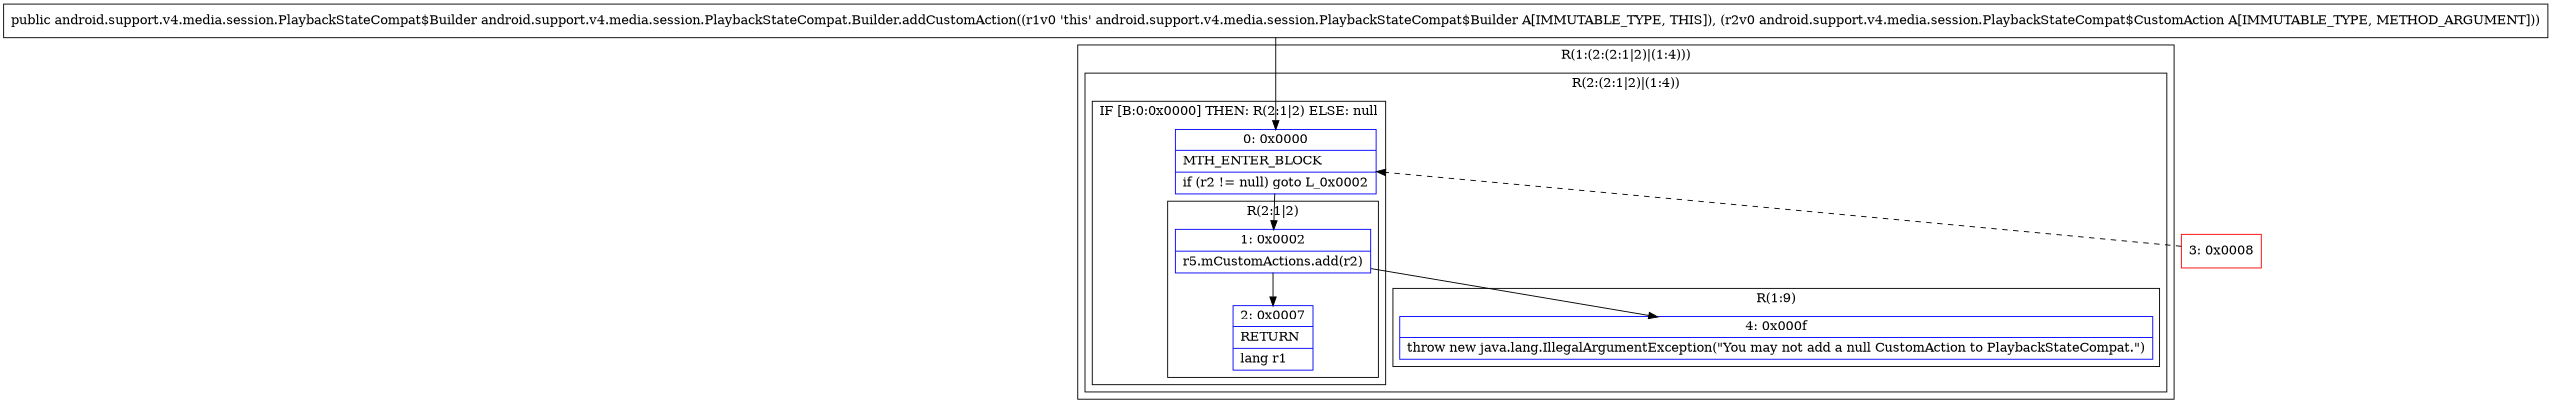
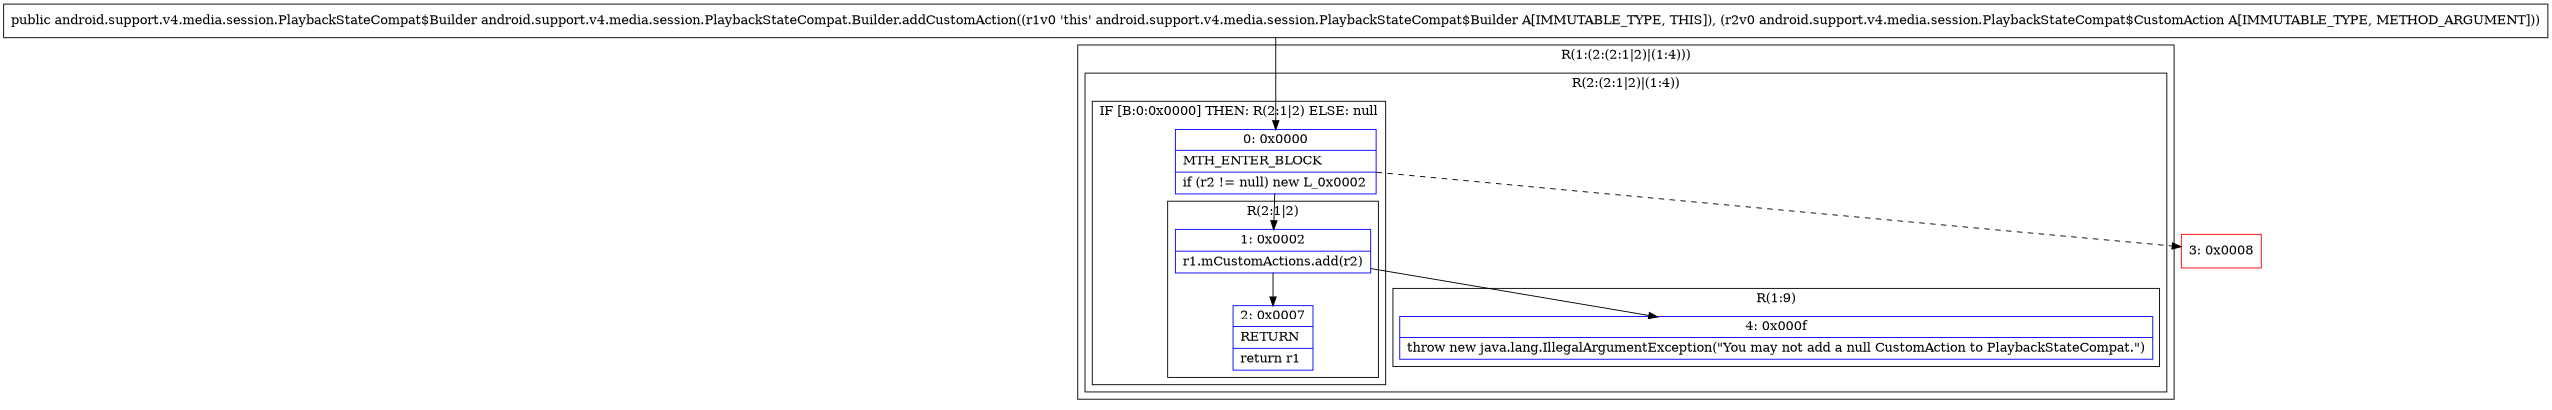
node "0: 0x0000": text "if (r2 != null) goto L_0x0002" -> "if (r2 != null) new L_0x0002"
edge "3: 0x0008" -> "0: 0x0000": reversed
node "1: 0x0002": text "r5.mCustomActions.add(r2)" -> "r1.mCustomActions.add(r2)"
node "2: 0x0007": text "lang r1" -> "return r1"
